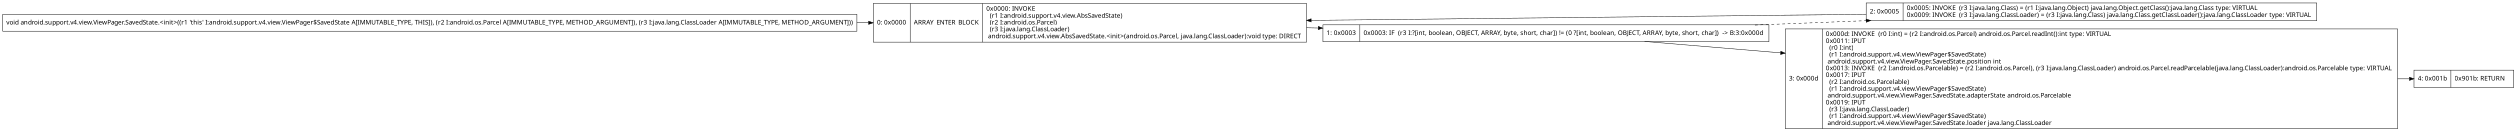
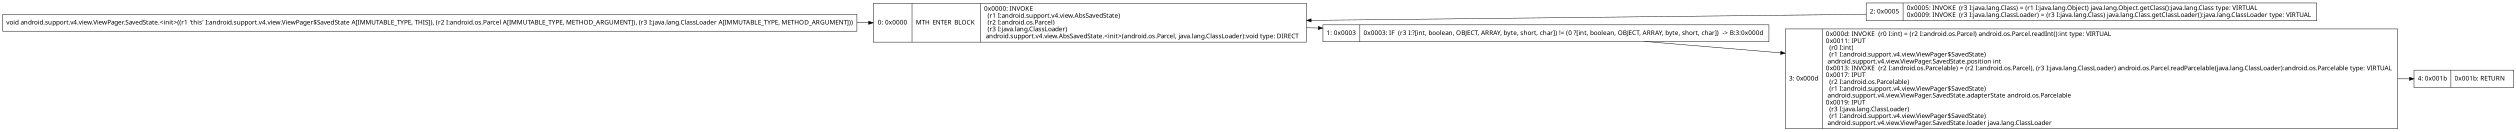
node "0: 0x0000": text "ARRAY_ENTER_BLOCK" -> "MTH_ENTER_BLOCK"
edge "1: 0x0003" -> "2: 0x0005": removed
node "4: 0x001b": text "0x901b: RETURN" -> "0x001b: RETURN"
